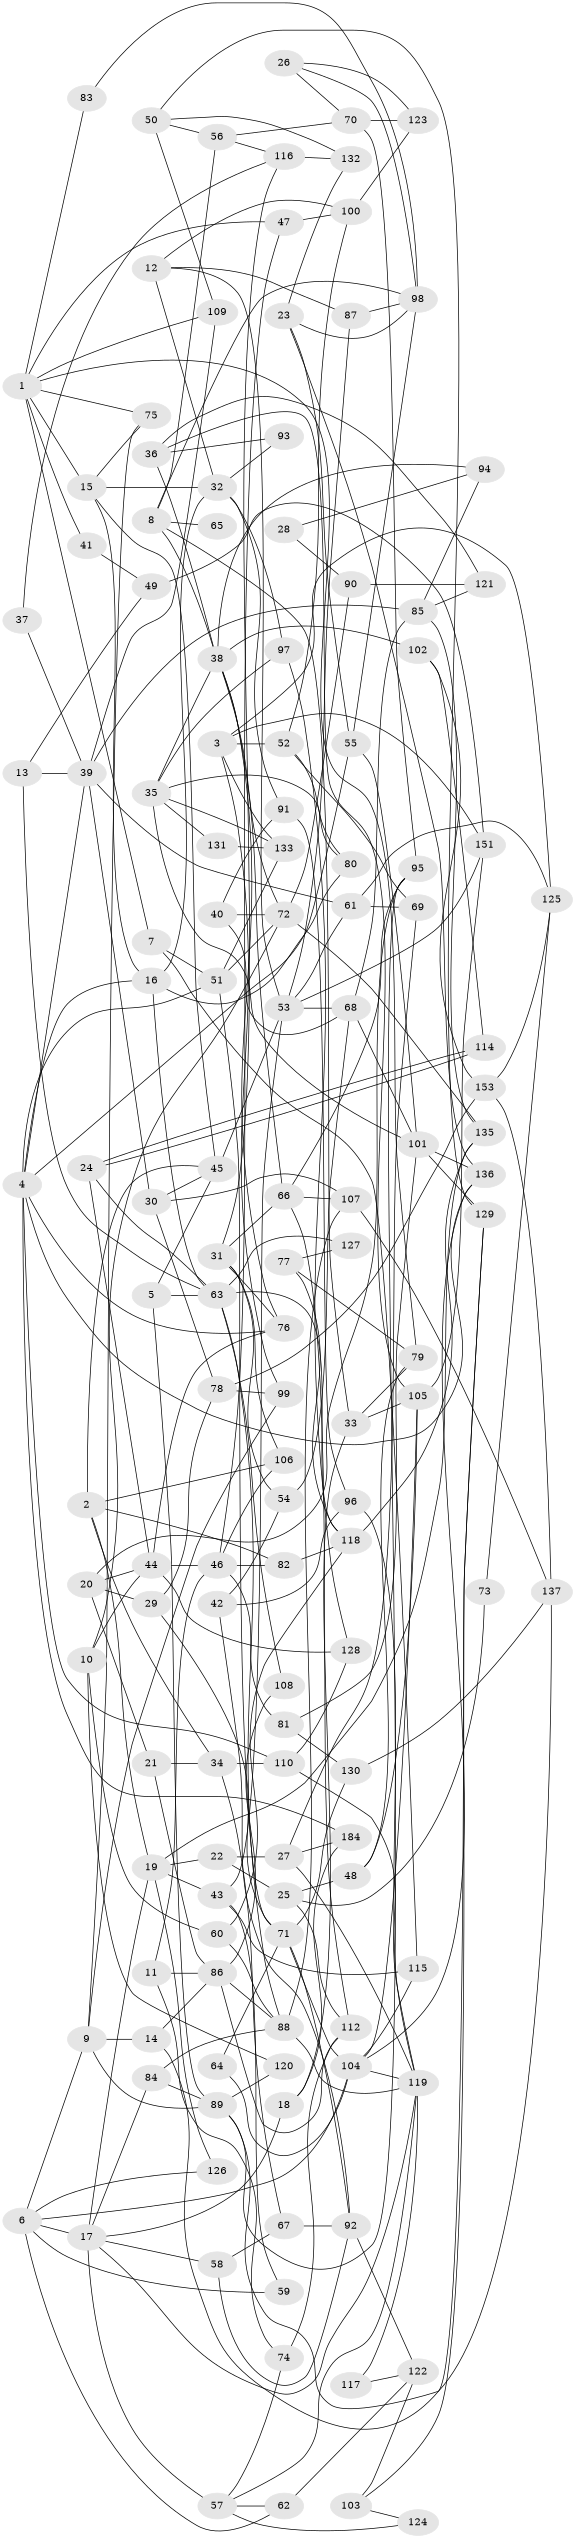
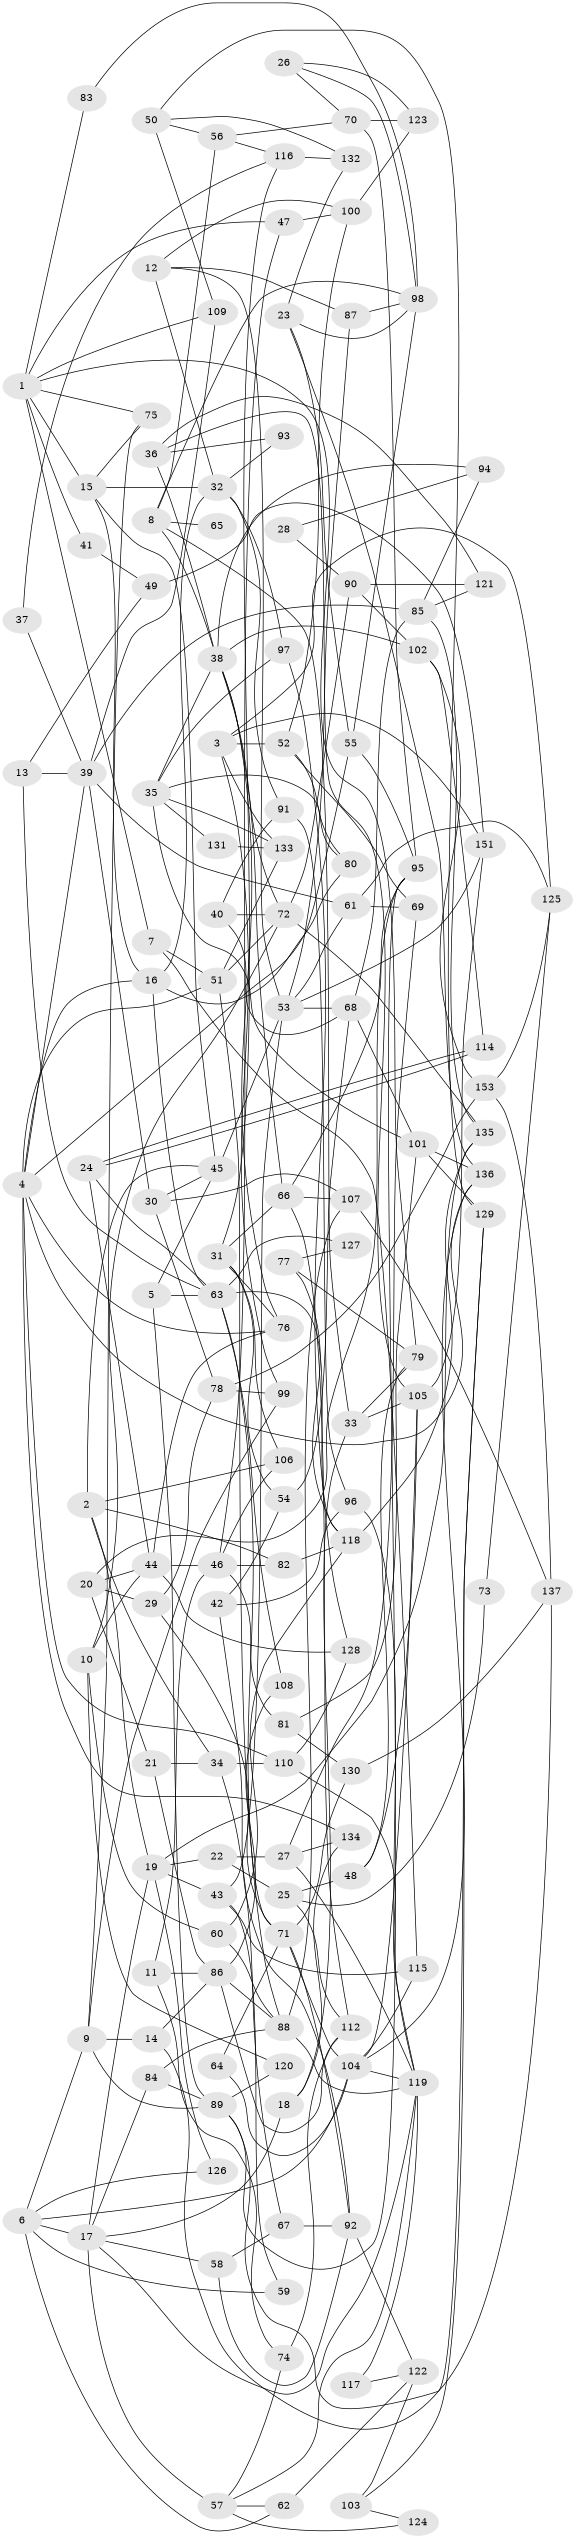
edge "90" -- "102": added
edge "55" -- "101": now "55" -- "95"
node "184": label "184" -> "134"
